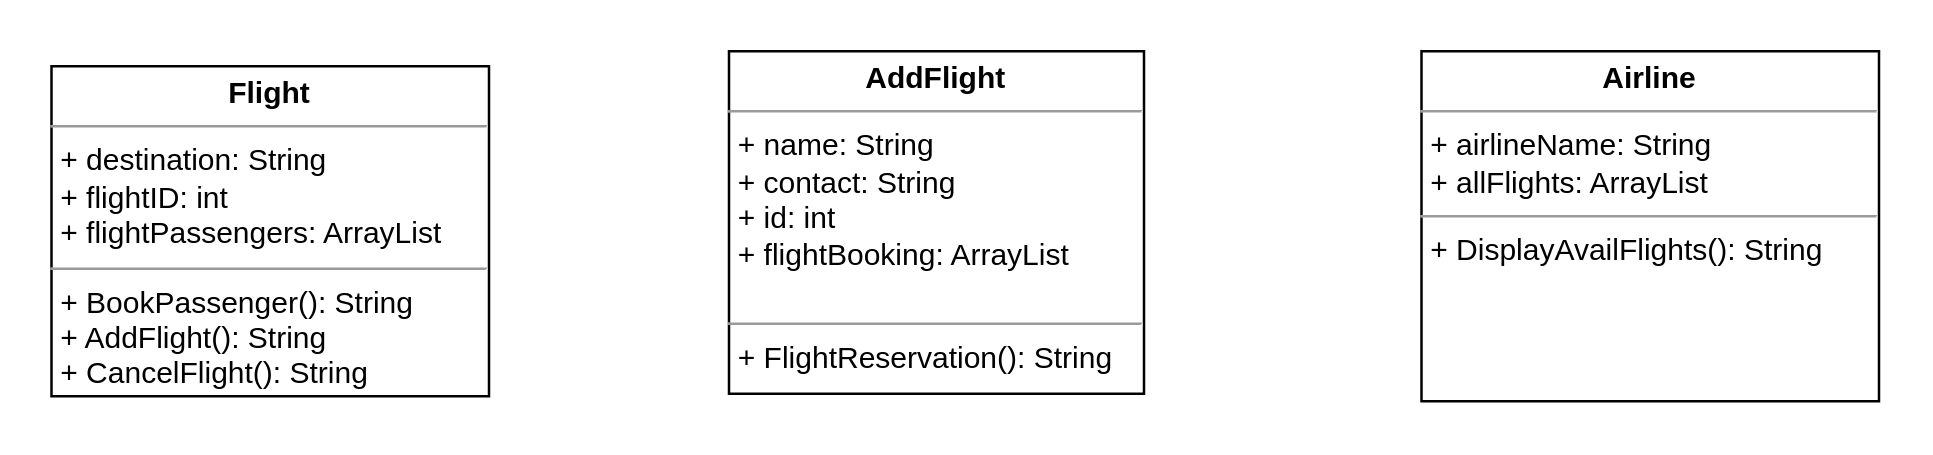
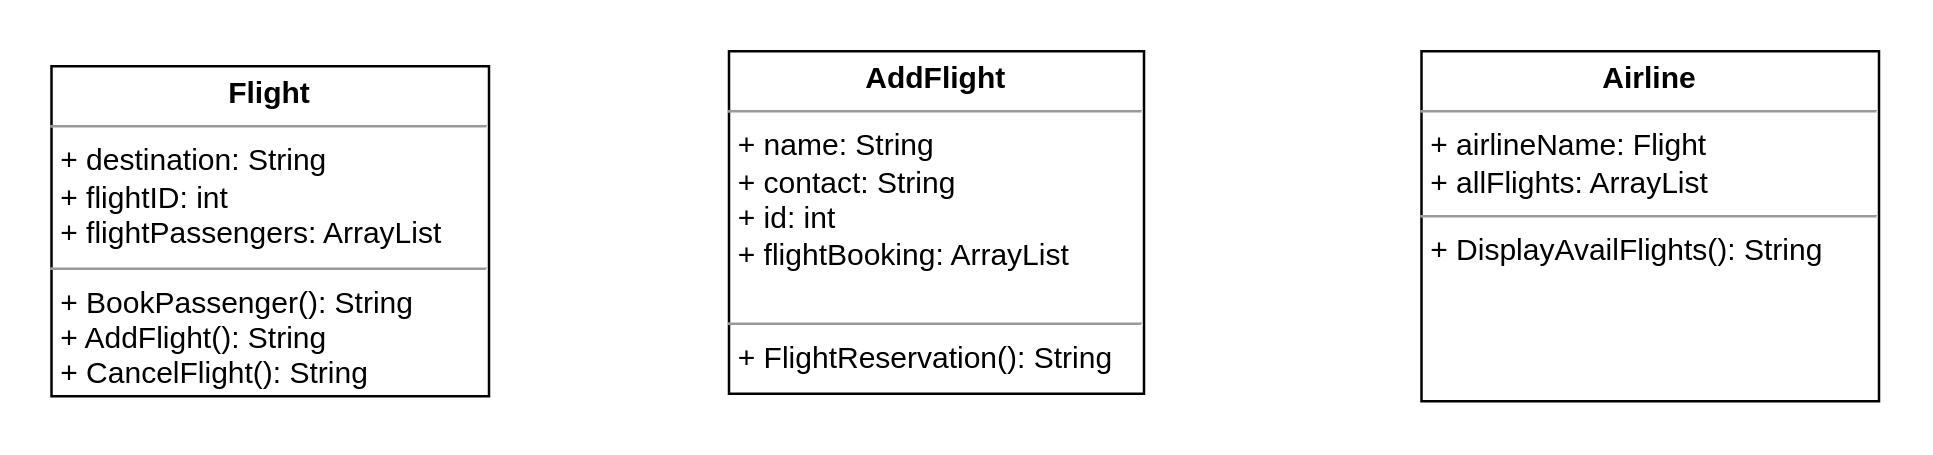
node "Airline + airlineName: String + allFlights: ArrayList + DisplayAvailFlights(): String": label "Airline + airlineName: String + allFlights: ArrayList + DisplayAvailFlights(): String" -> "Airline + airlineName: Flight + allFlights: ArrayList + DisplayAvailFlights(): String"
